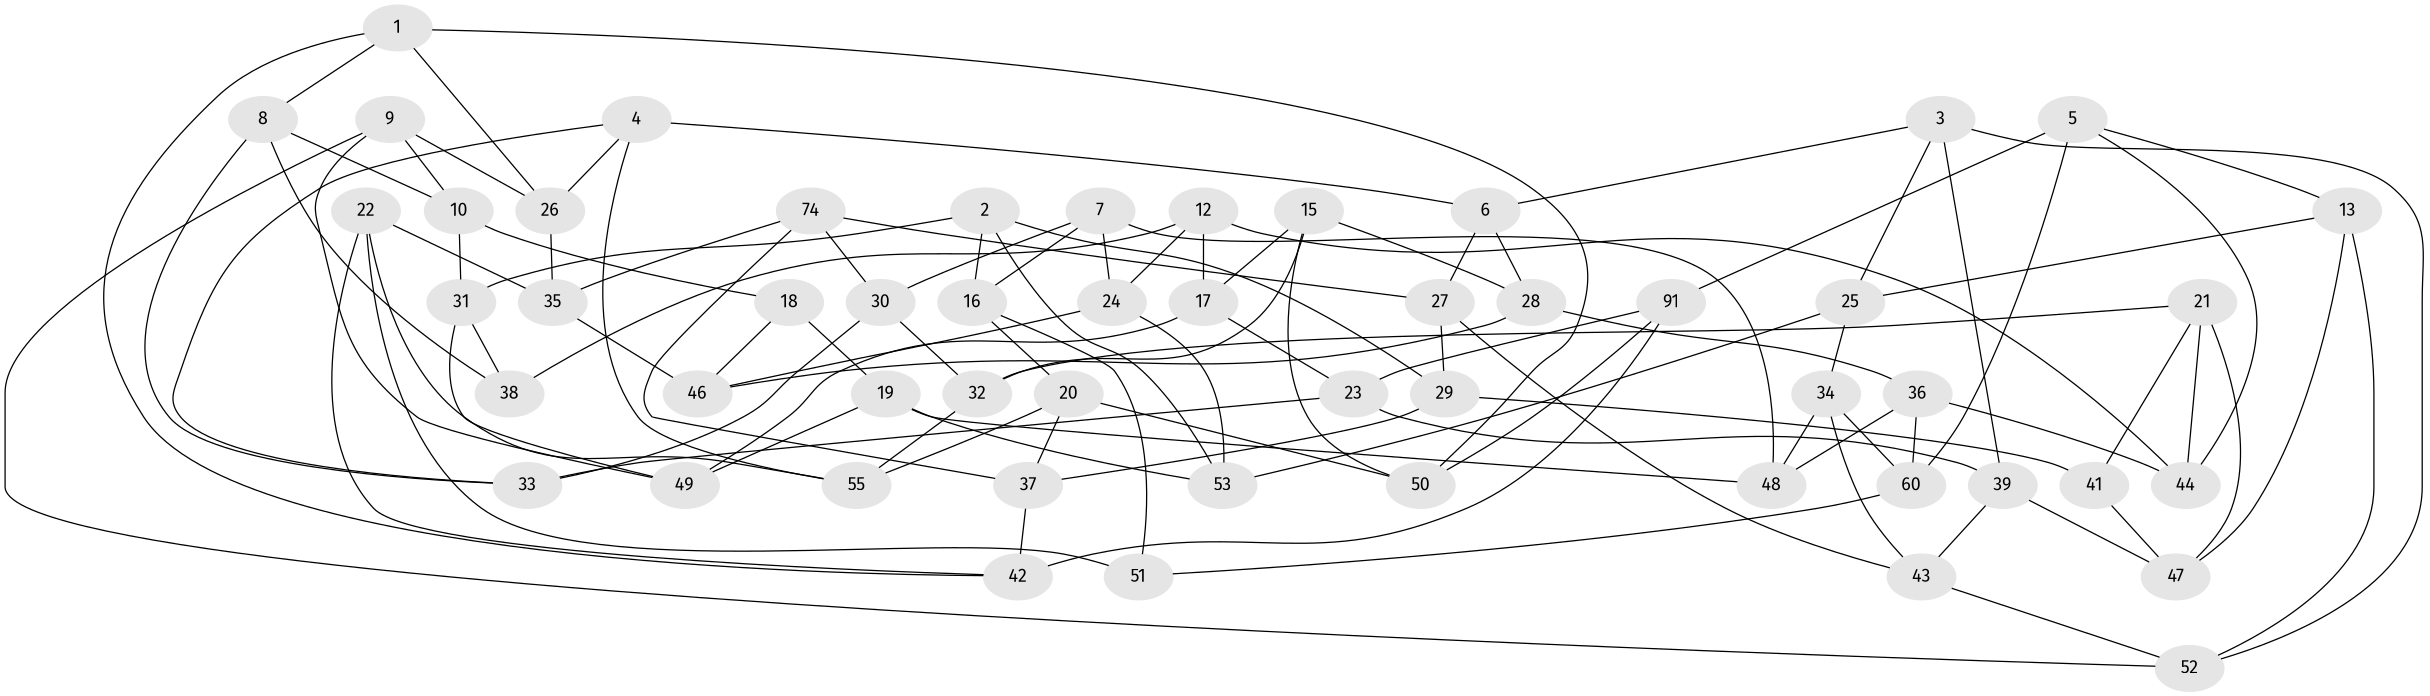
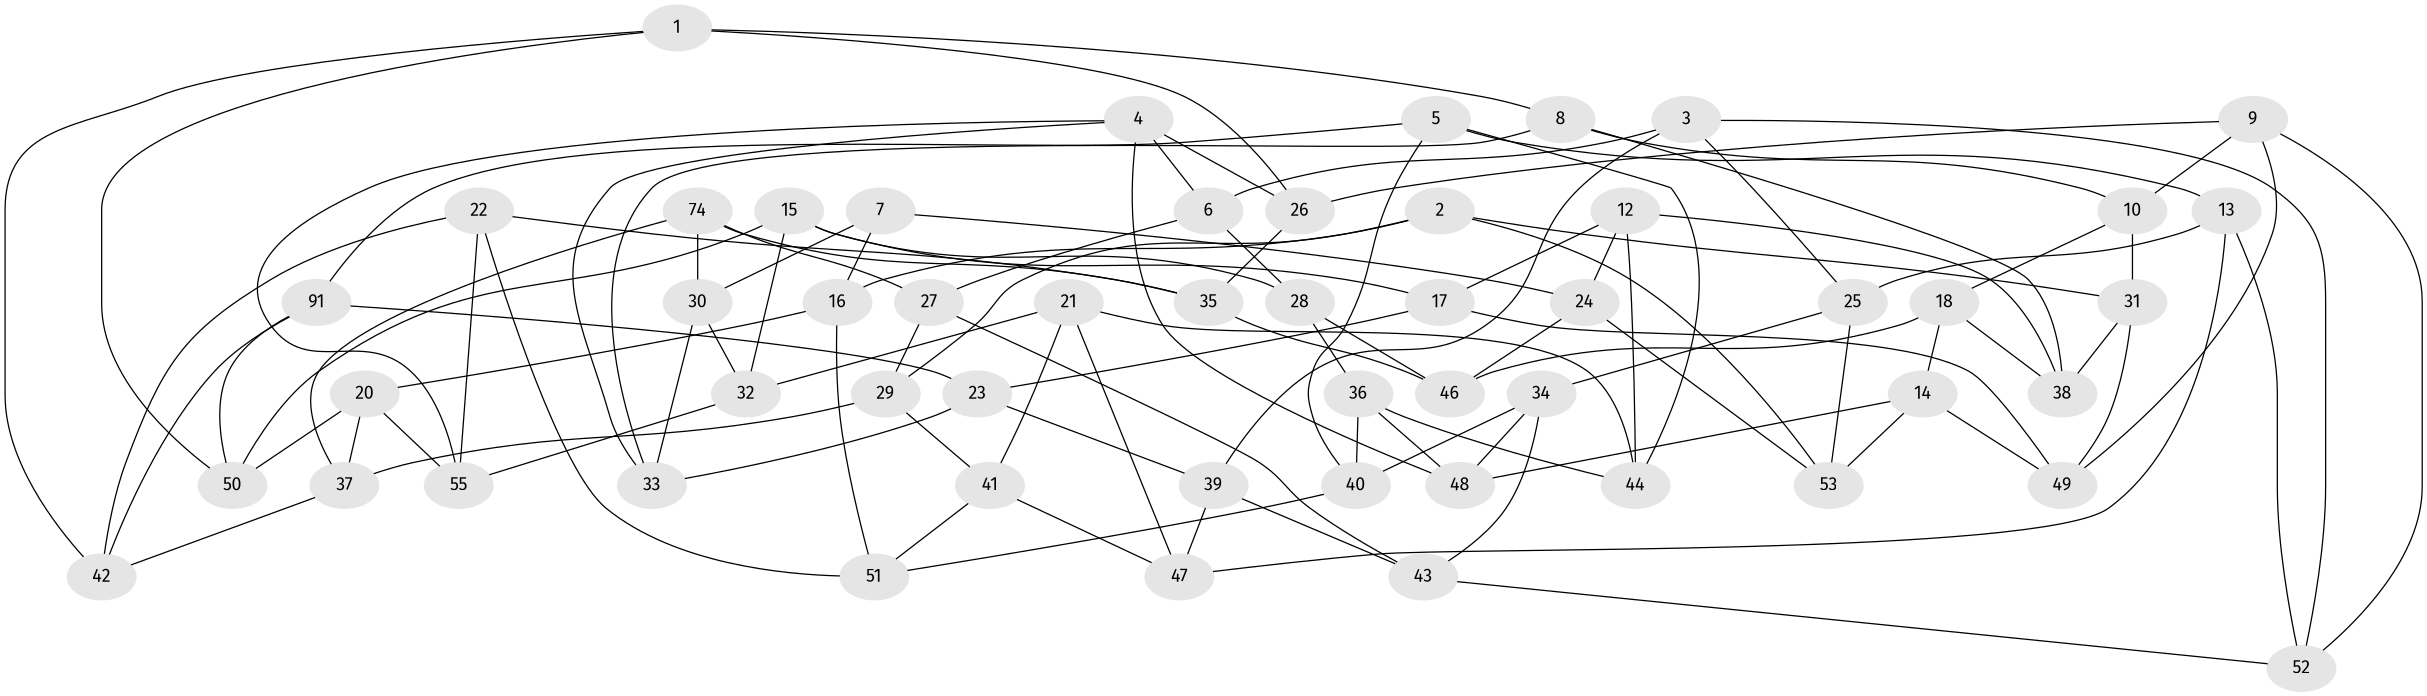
edge "7" -- "48": now "4" -- "48"
edge "18" -- "38": added
node "19": label "19" -> "14"
node "60": label "60" -> "40"
edge "41" -- "51": added
